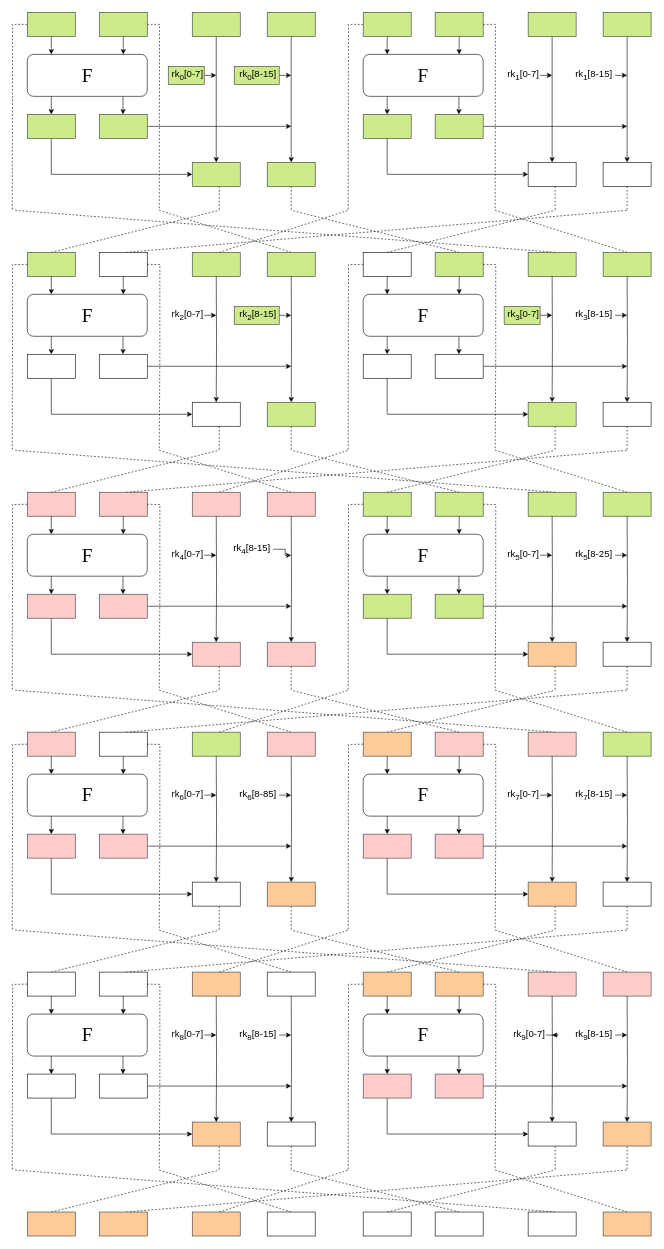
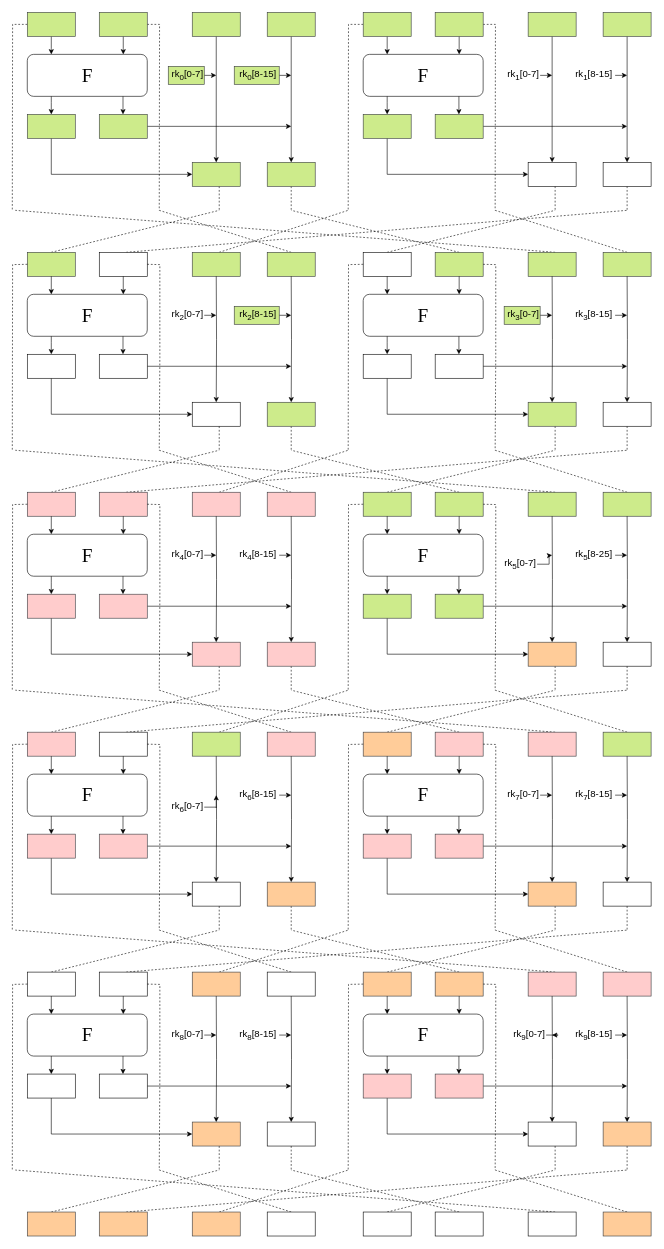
node "rk4[8-15]": moved (251, 549) -> (257, 555)
node "rk5[0-7]": moved (522, 555) -> (519, 564)
node "rk6[0-7]": moved (186, 795) -> (186, 807)
node "rk6[8-85]": label "rk6[8-85]" -> "rk6[8-15]"
